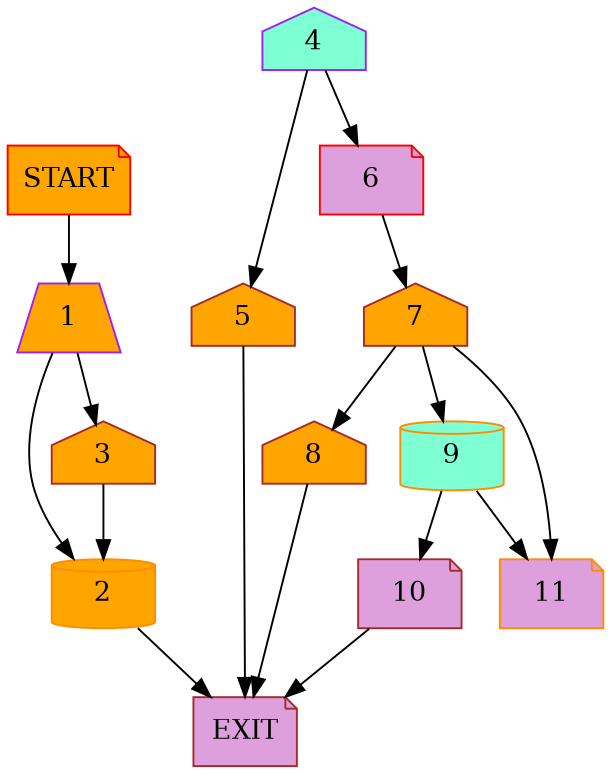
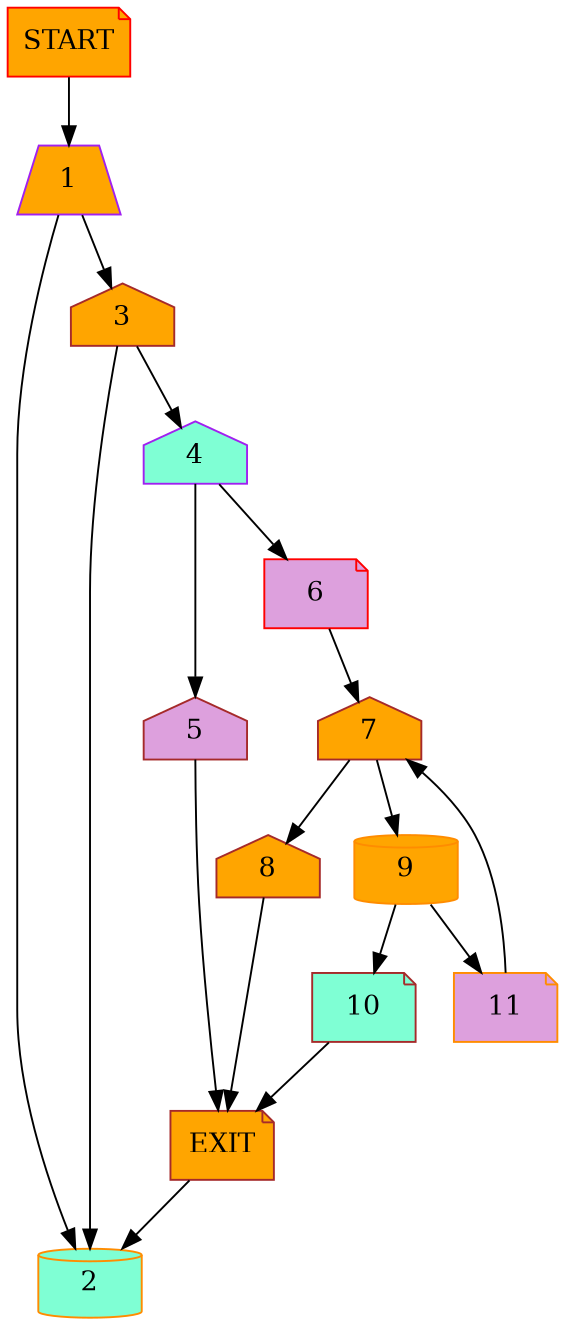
node "5": fillcolor orange -> plum
edge "3" -> "4": added
edge "7" -> "11": reversed
node "9": fillcolor aquamarine -> orange
node "2": fillcolor orange -> aquamarine
node "10": fillcolor plum -> aquamarine
edge "2" -> "EXIT": reversed
node "EXIT": fillcolor plum -> orange
